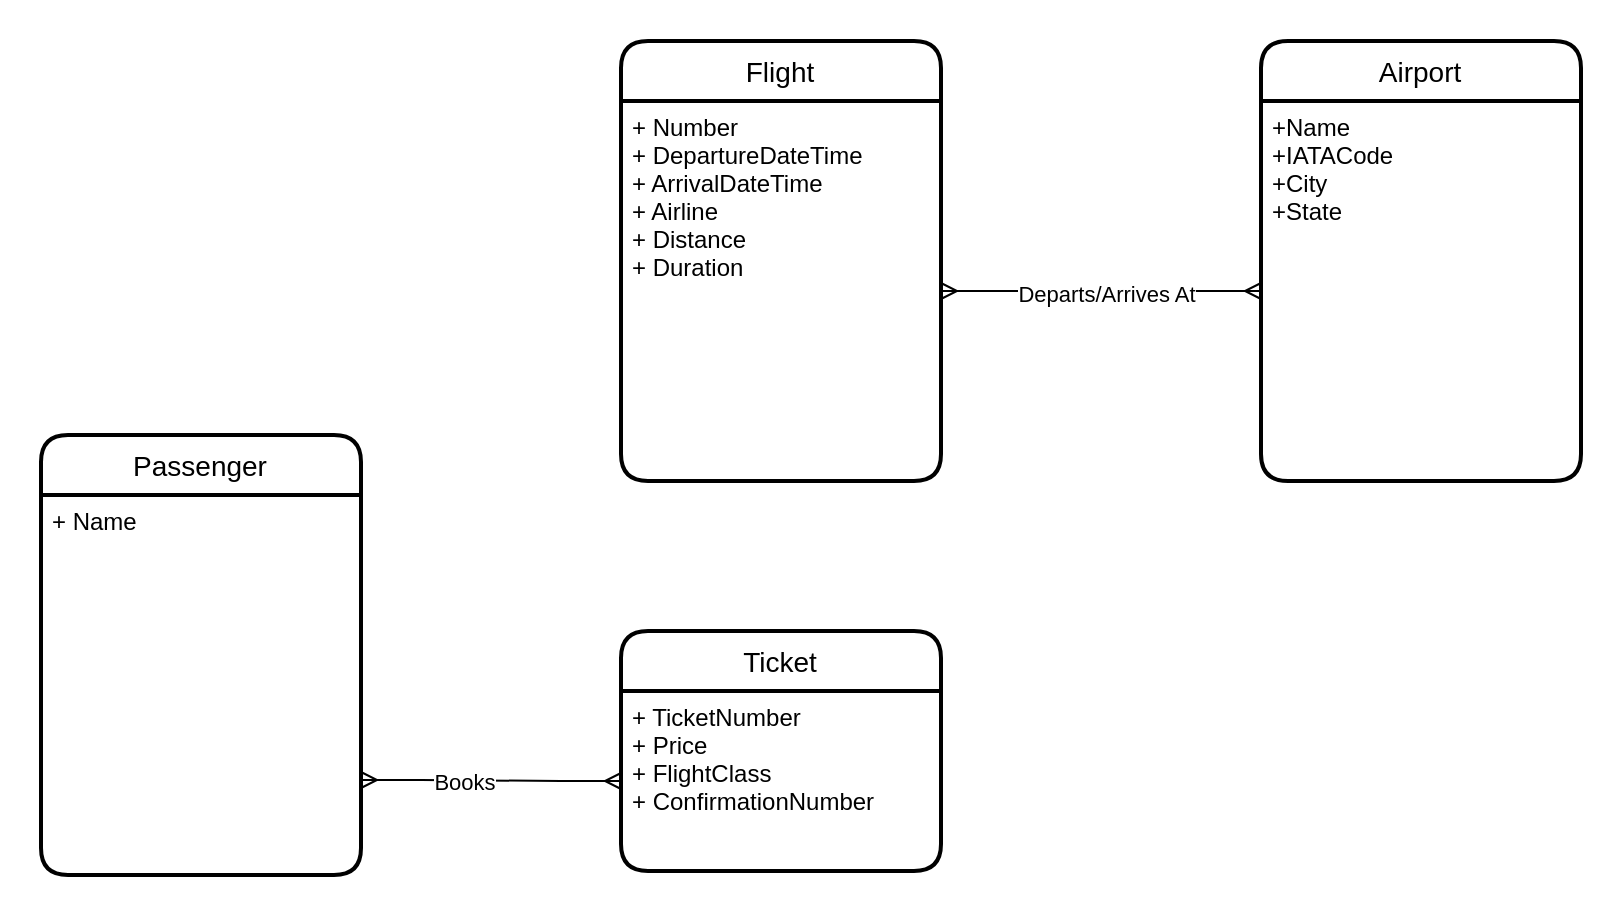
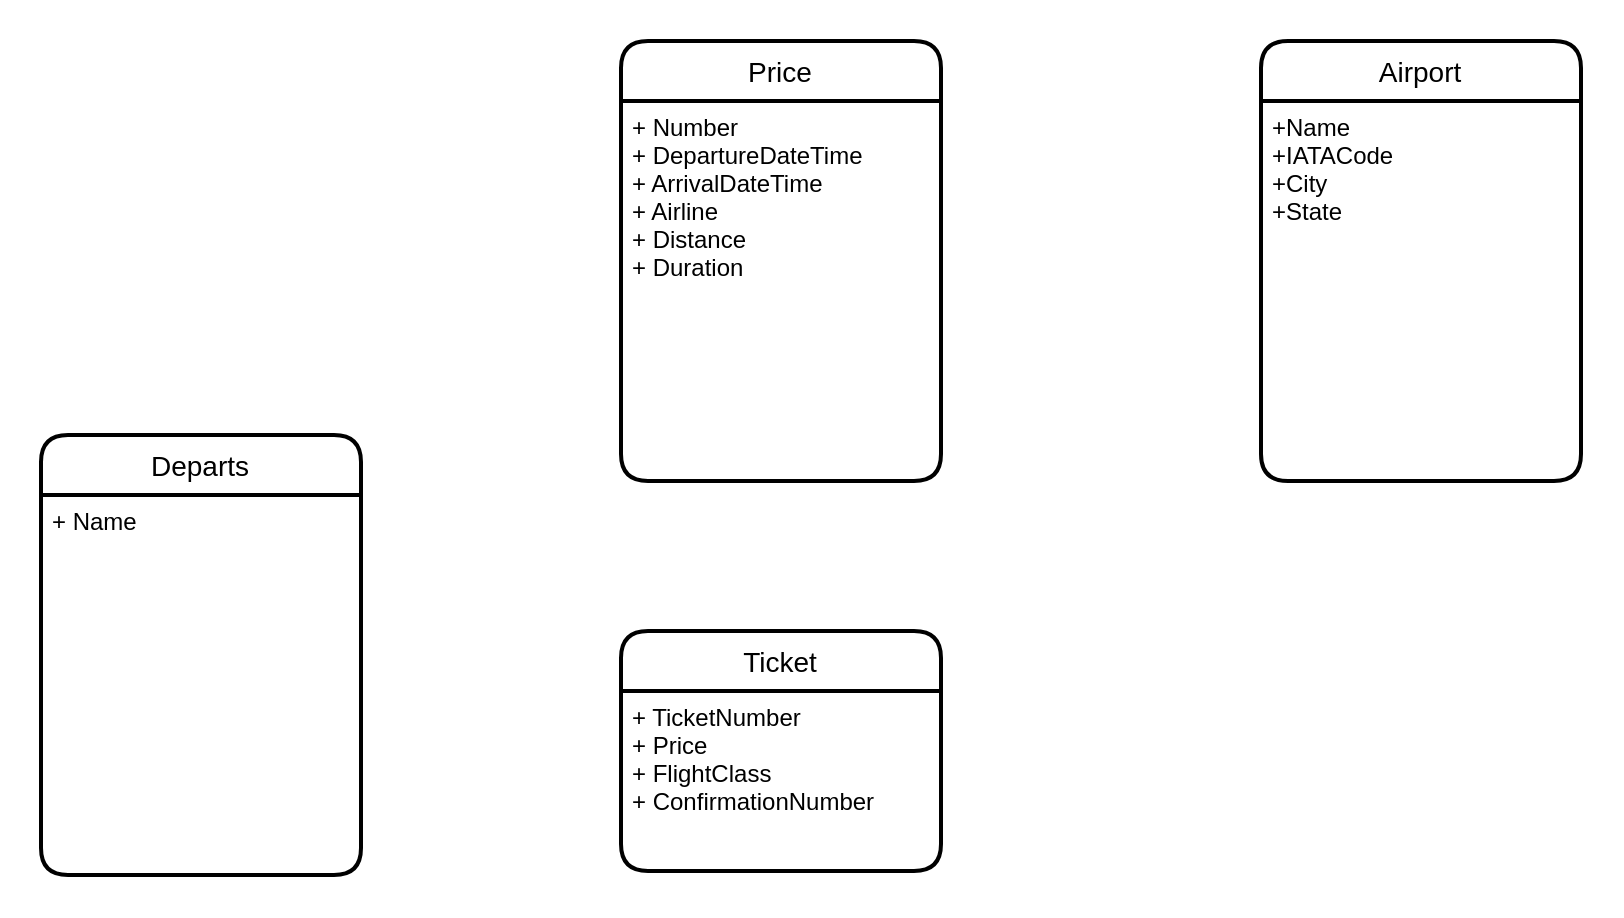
node "Flight": label "Flight" -> "Price"
edge "+ Number + DepartureDateTime + ArrivalDateTime + Airline + Distance + Duration" -- "+Name +IATACode +City +State": removed, label "Departs/Arrives At"
node "Passenger": label "Passenger" -> "Departs"
edge "+ Name" -- "+ TicketNumber + Price + FlightClass + ConfirmationNumber": removed, label "Books"
